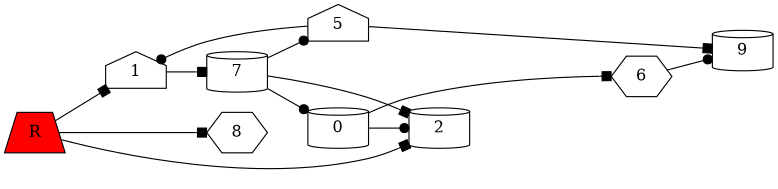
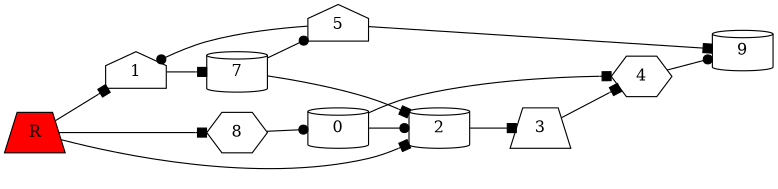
node "6": label "6" -> "4"
edge "7" -> "0": now "8" -> "0"
node "3": added
